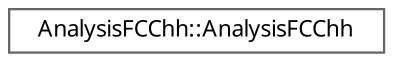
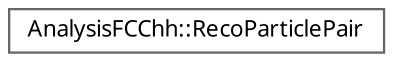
node "AnalysisFCChh::AnalysisFCChh": label "AnalysisFCChh::AnalysisFCChh" -> "AnalysisFCChh::RecoParticlePair"
